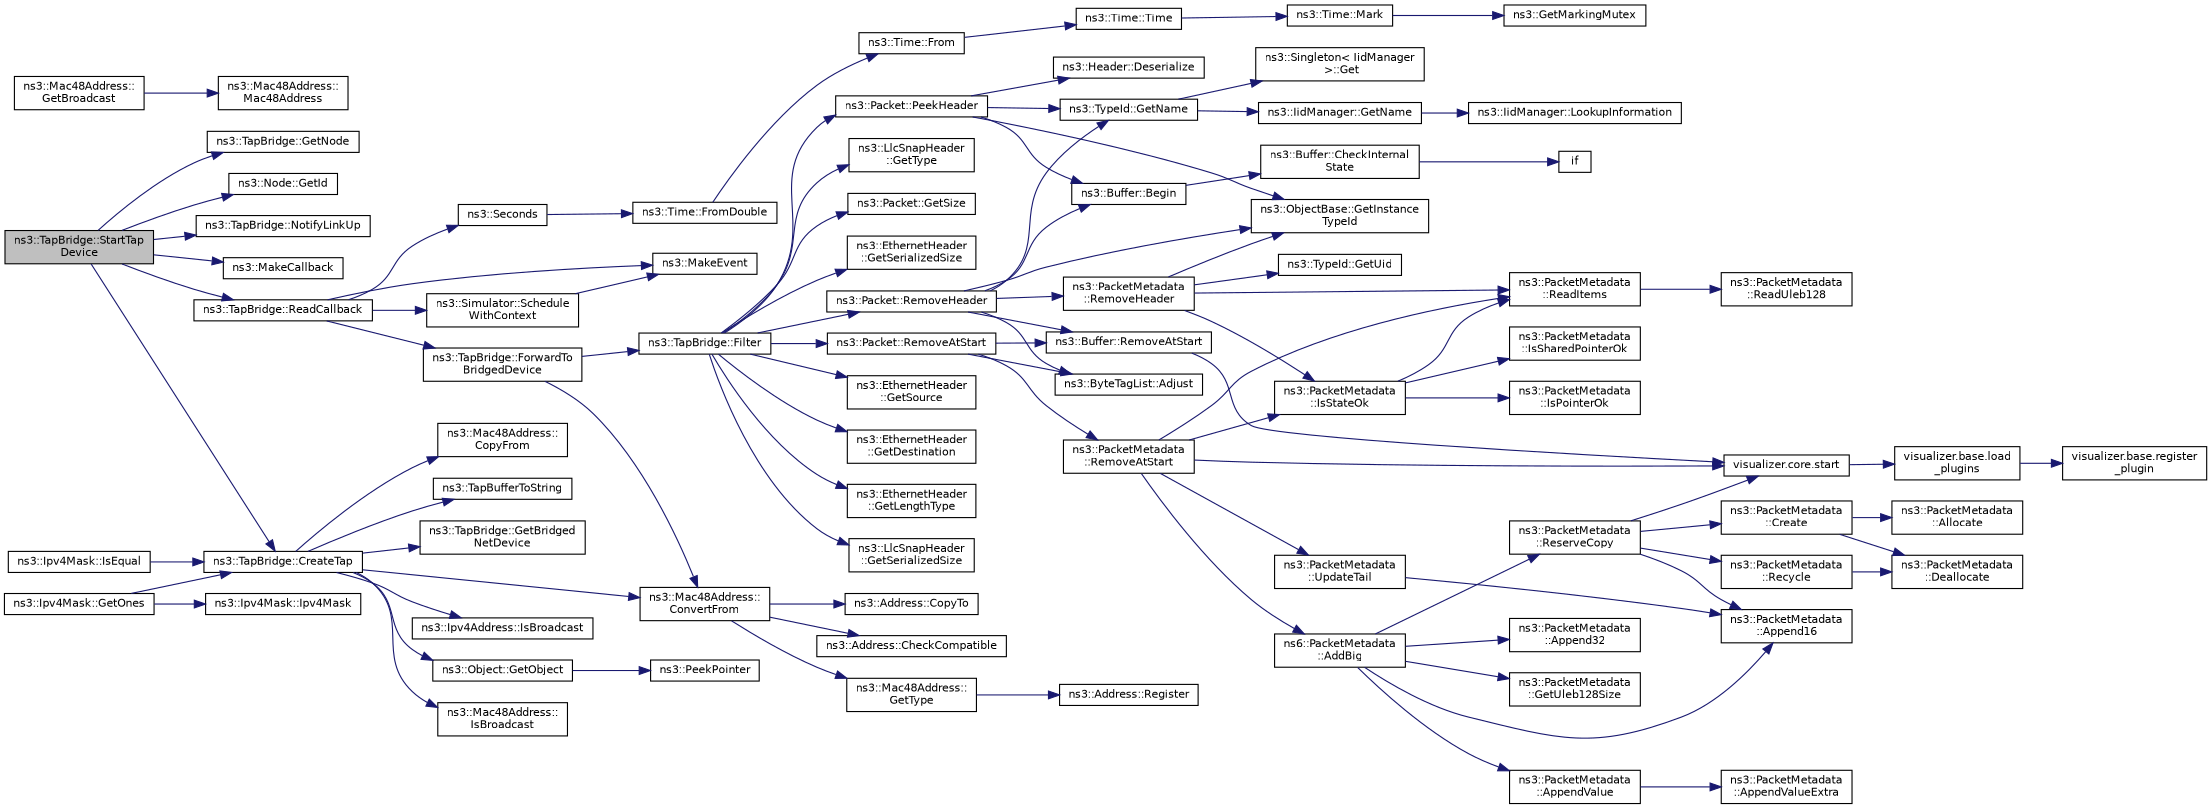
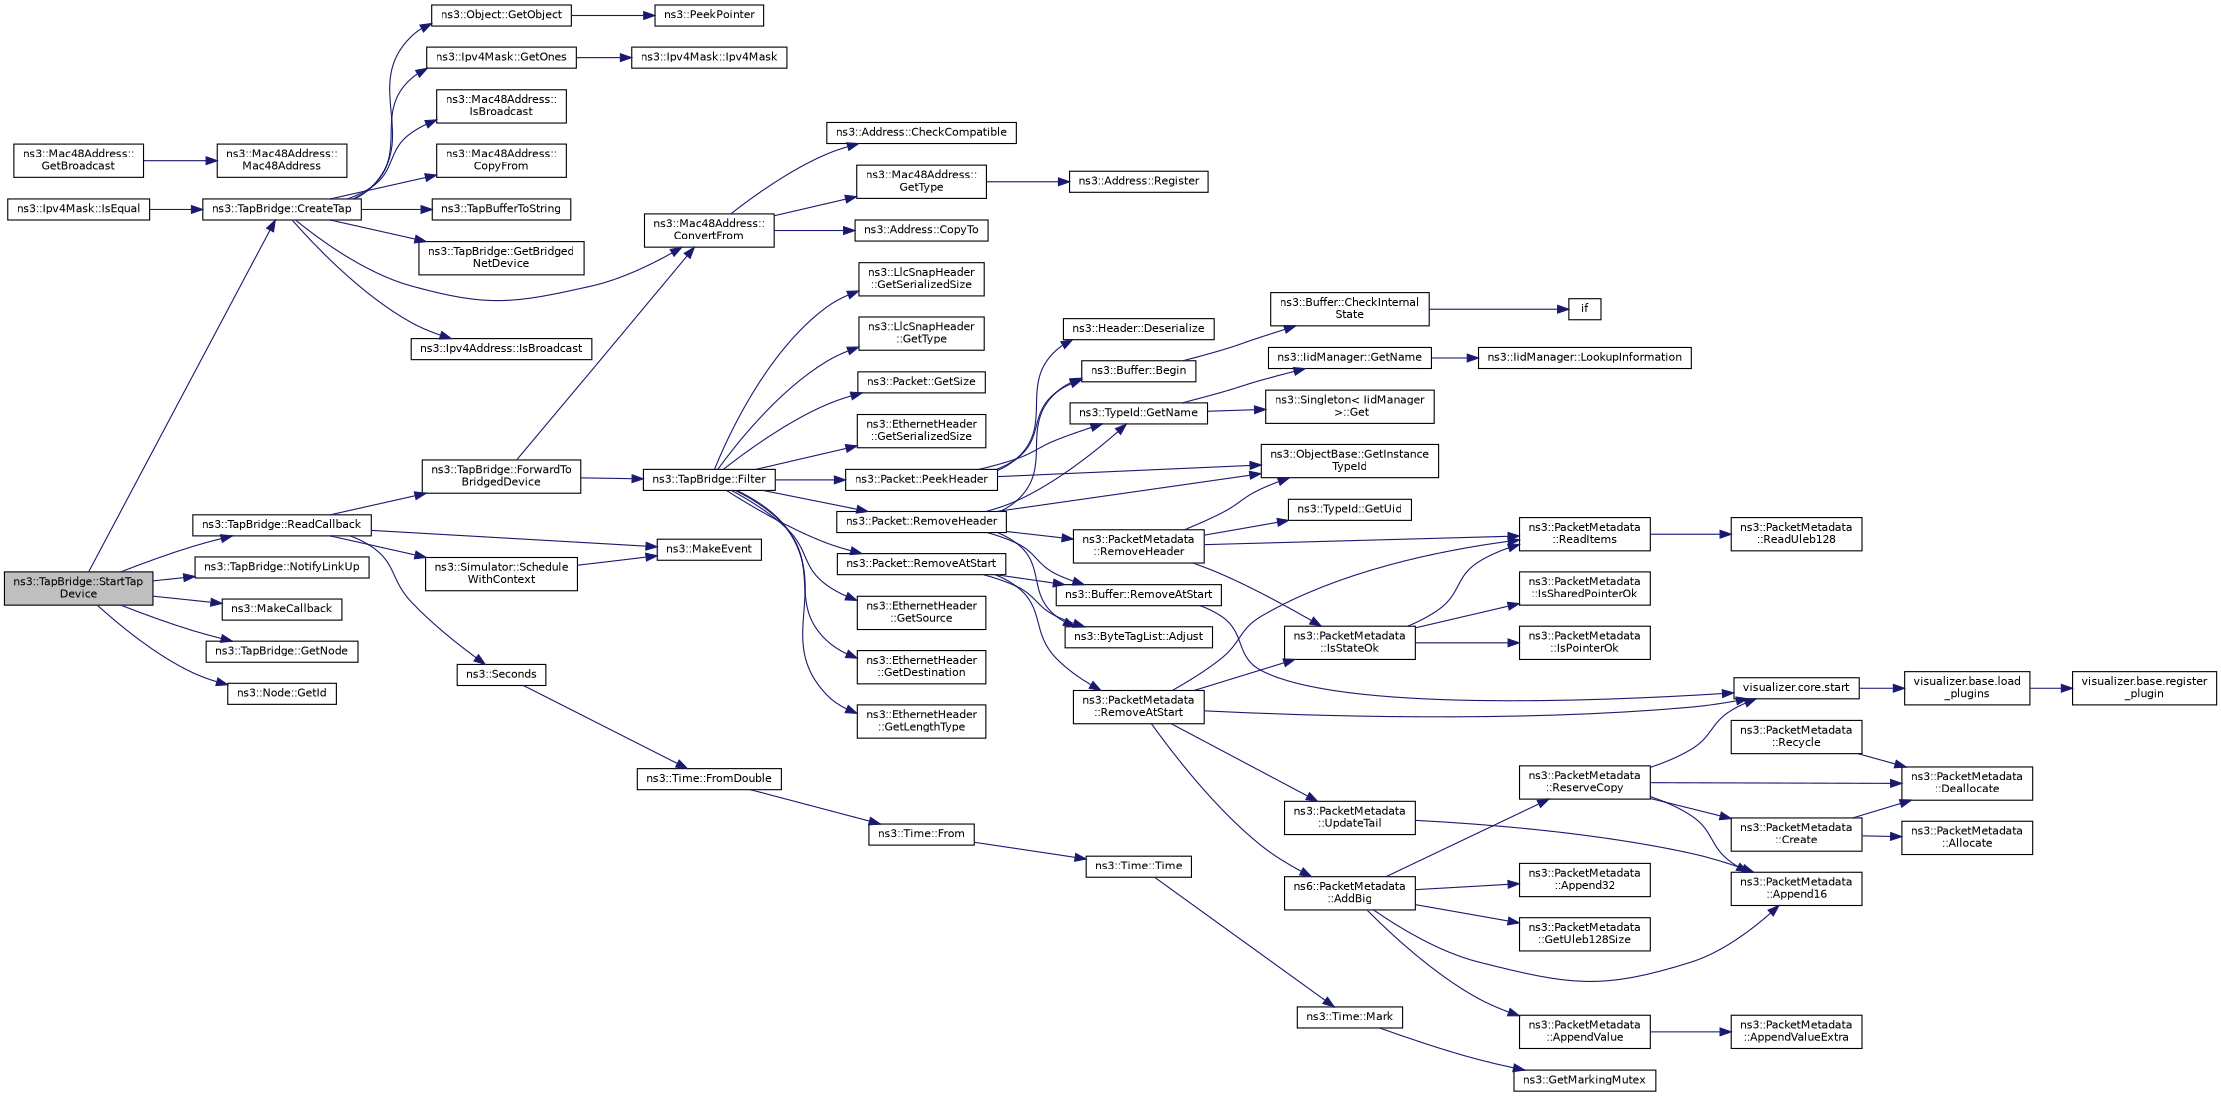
edge "ns3::PacketMetadata ::ReserveCopy" -> "ns3::PacketMetadata ::Recycle": now "ns3::PacketMetadata ::ReserveCopy" -> "ns3::PacketMetadata ::Deallocate"
edge "ns3::Ipv4Mask::GetOnes" -> "ns3::TapBridge::CreateTap": reversed
